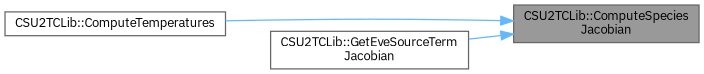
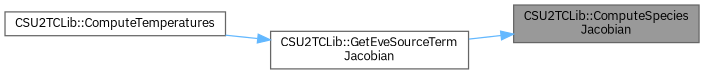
edge "CSU2TCLib::ComputeTemperatures" -> "CSU2TCLib::ComputeSpecies Jacobian": now "CSU2TCLib::ComputeTemperatures" -> "CSU2TCLib::GetEveSourceTerm Jacobian"
